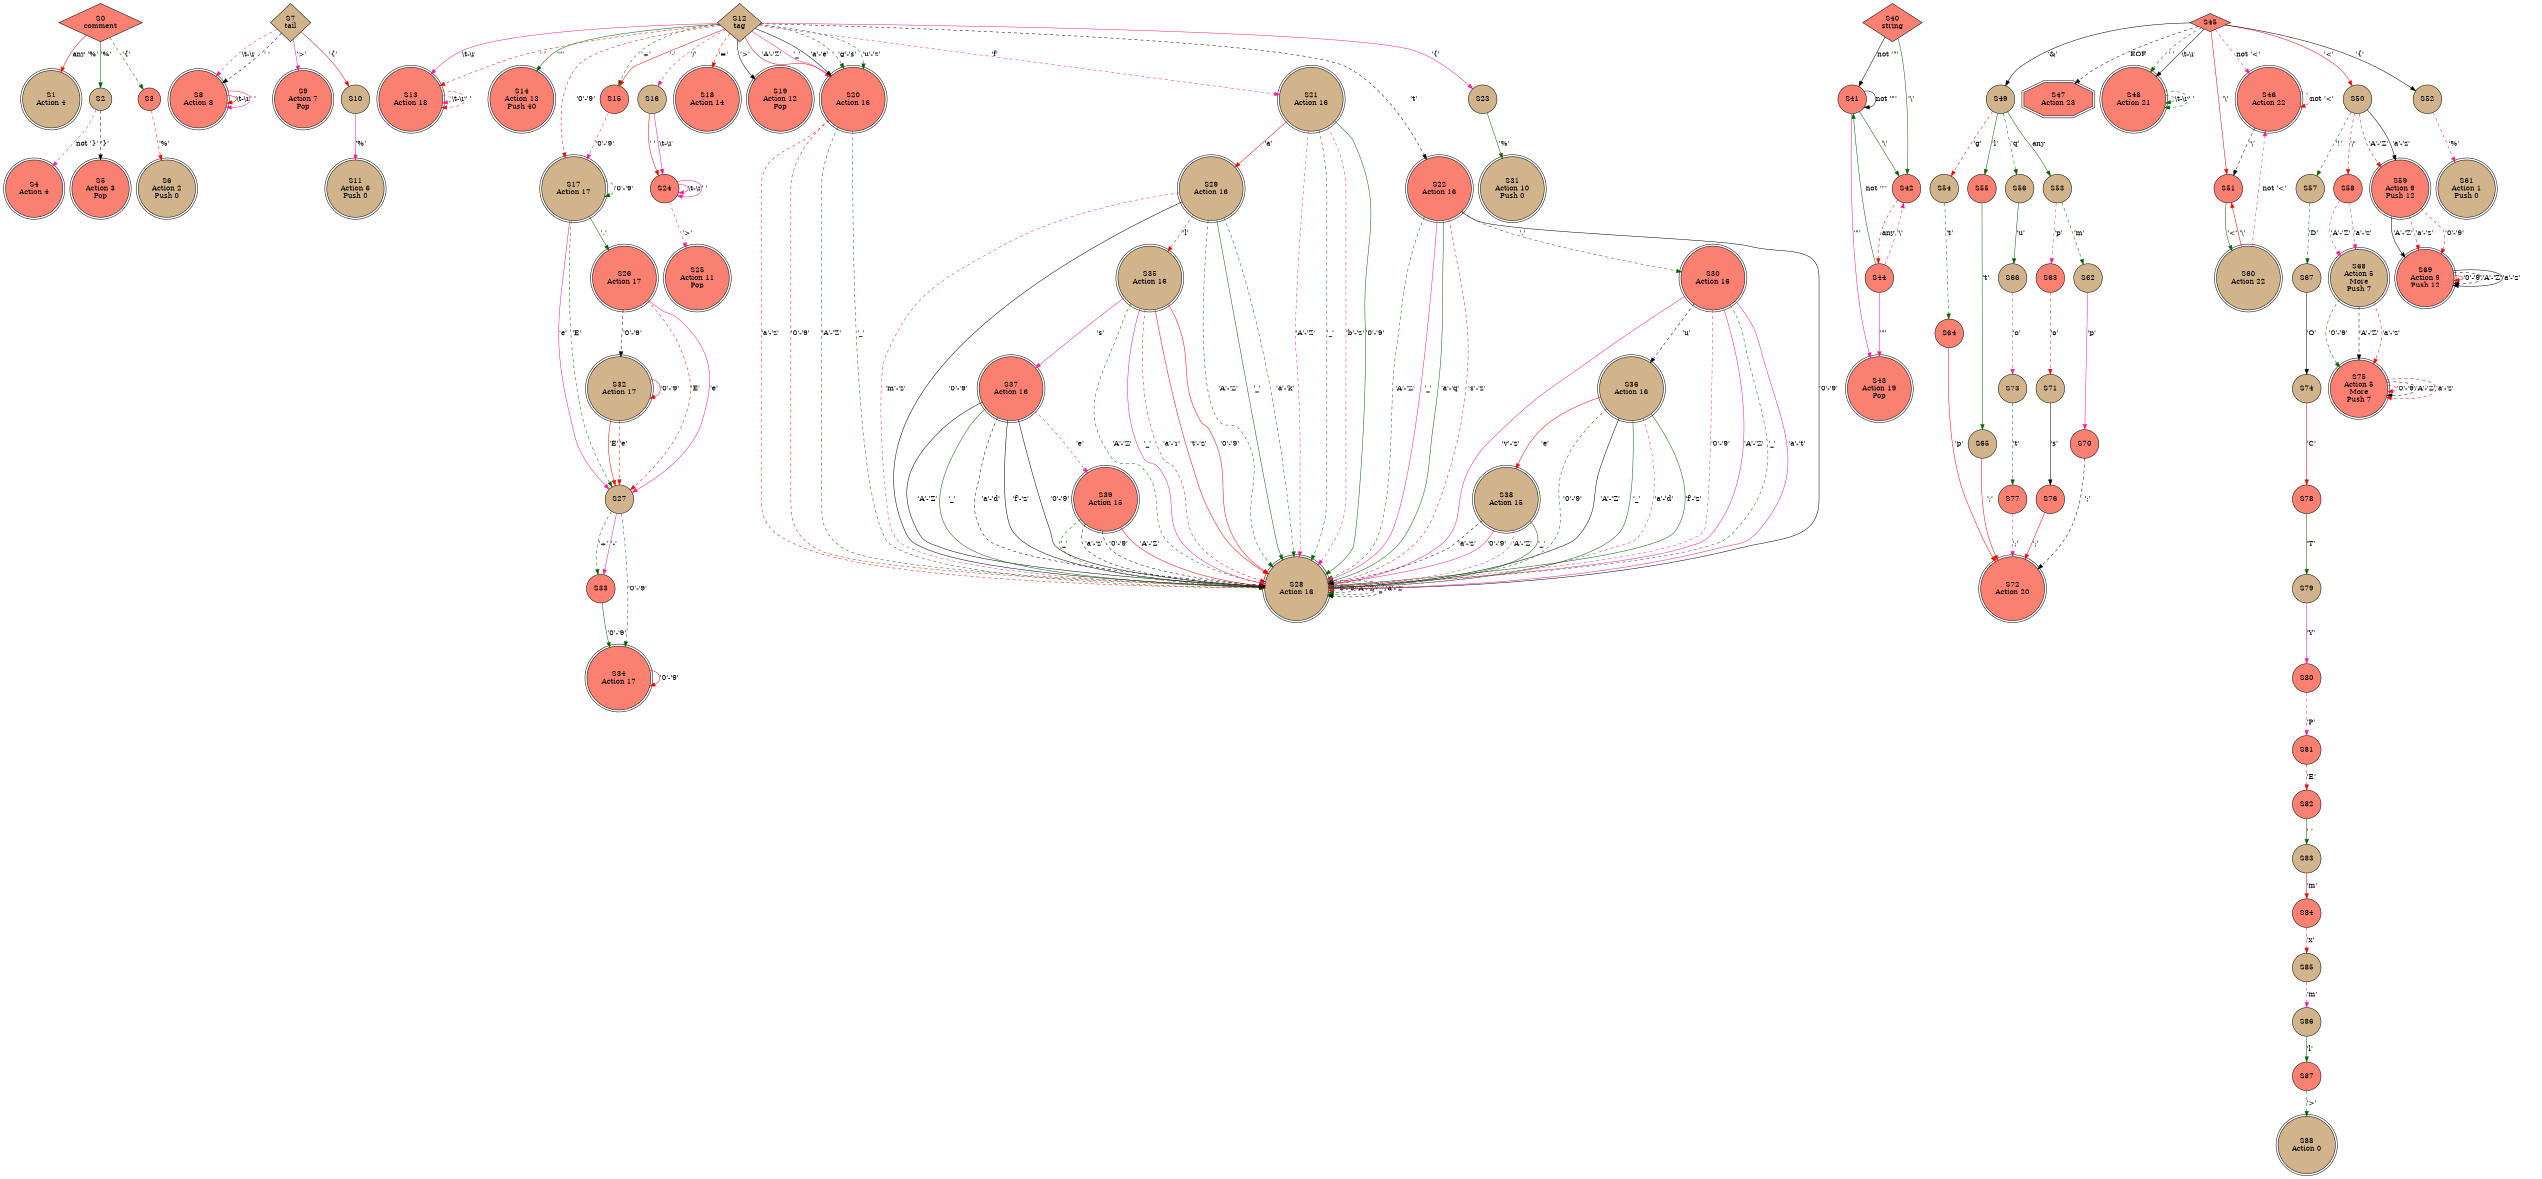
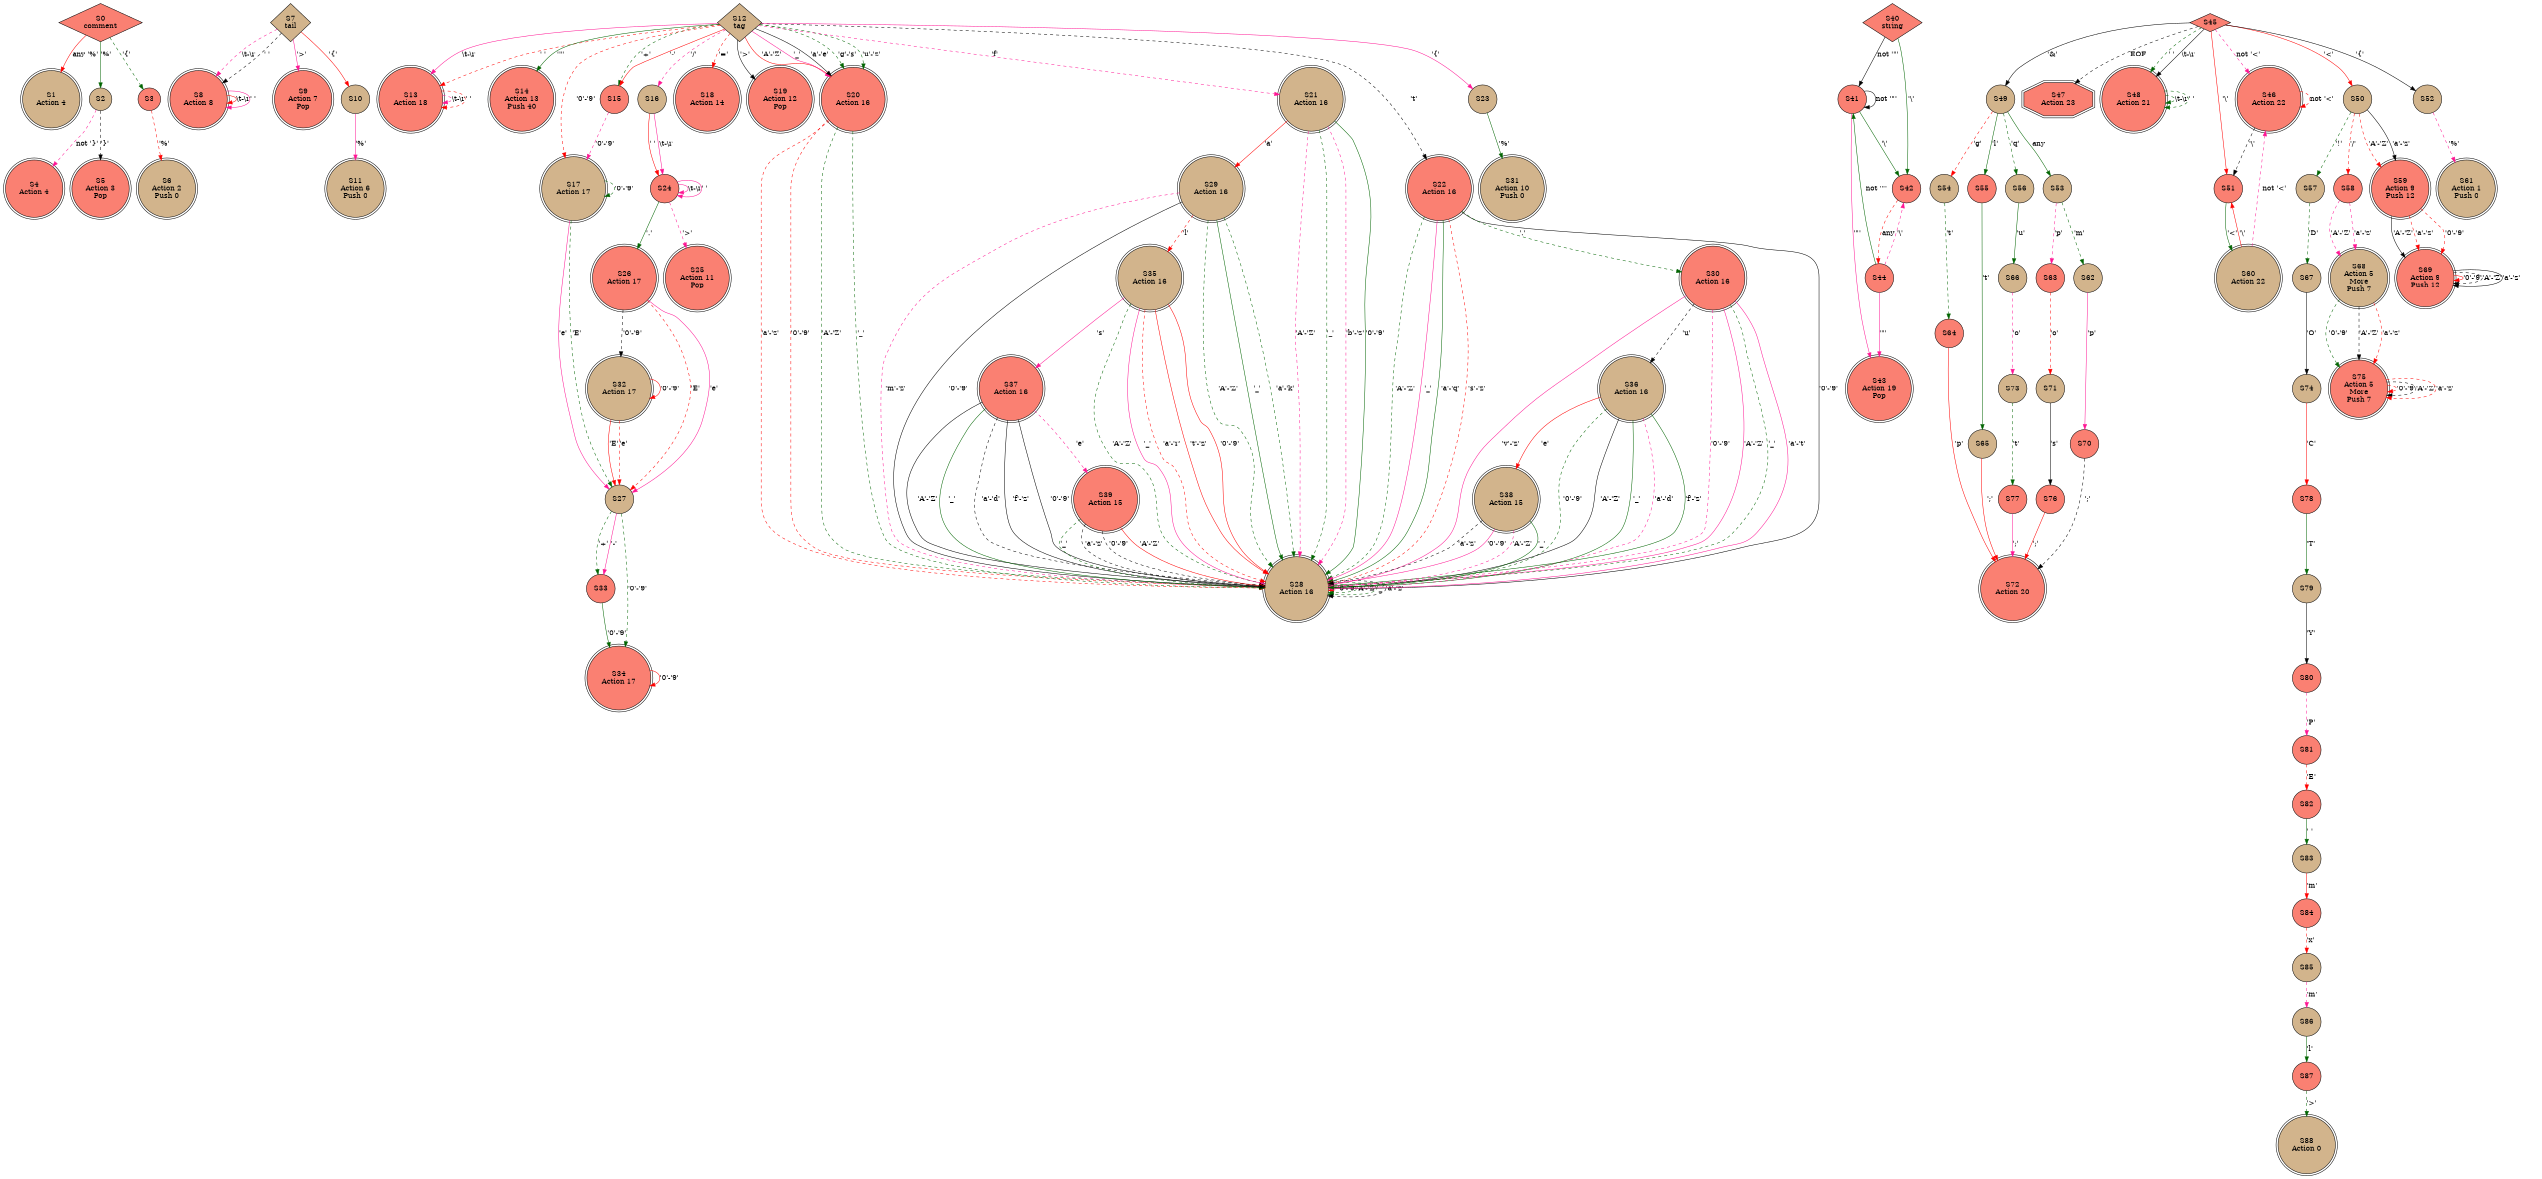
edge "S17 Action 17" -> "S26 Action 17": now "S24" -> "S26 Action 17"
edge "S77" -> "S72 Action 20": style dashed -> solid
edge "S79" -> "S80": color deeppink -> black
